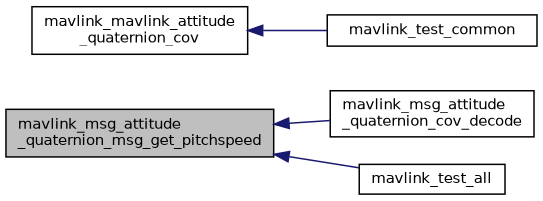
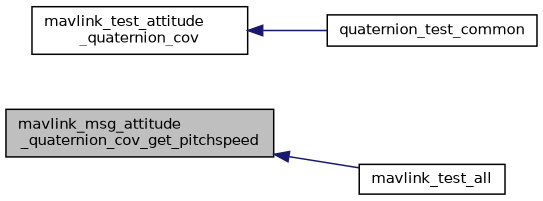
node "mavlink_mavlink_attitude _quaternion_cov": label "mavlink_mavlink_attitude _quaternion_cov" -> "mavlink_test_attitude _quaternion_cov"
node "mavlink_test_common": label "mavlink_test_common" -> "quaternion_test_common"
node "mavlink_msg_attitude _quaternion_cov_decode": removed
node "mavlink_msg_attitude _quaternion_msg_get_pitchspeed": label "mavlink_msg_attitude _quaternion_msg_get_pitchspeed" -> "mavlink_msg_attitude _quaternion_cov_get_pitchspeed"
